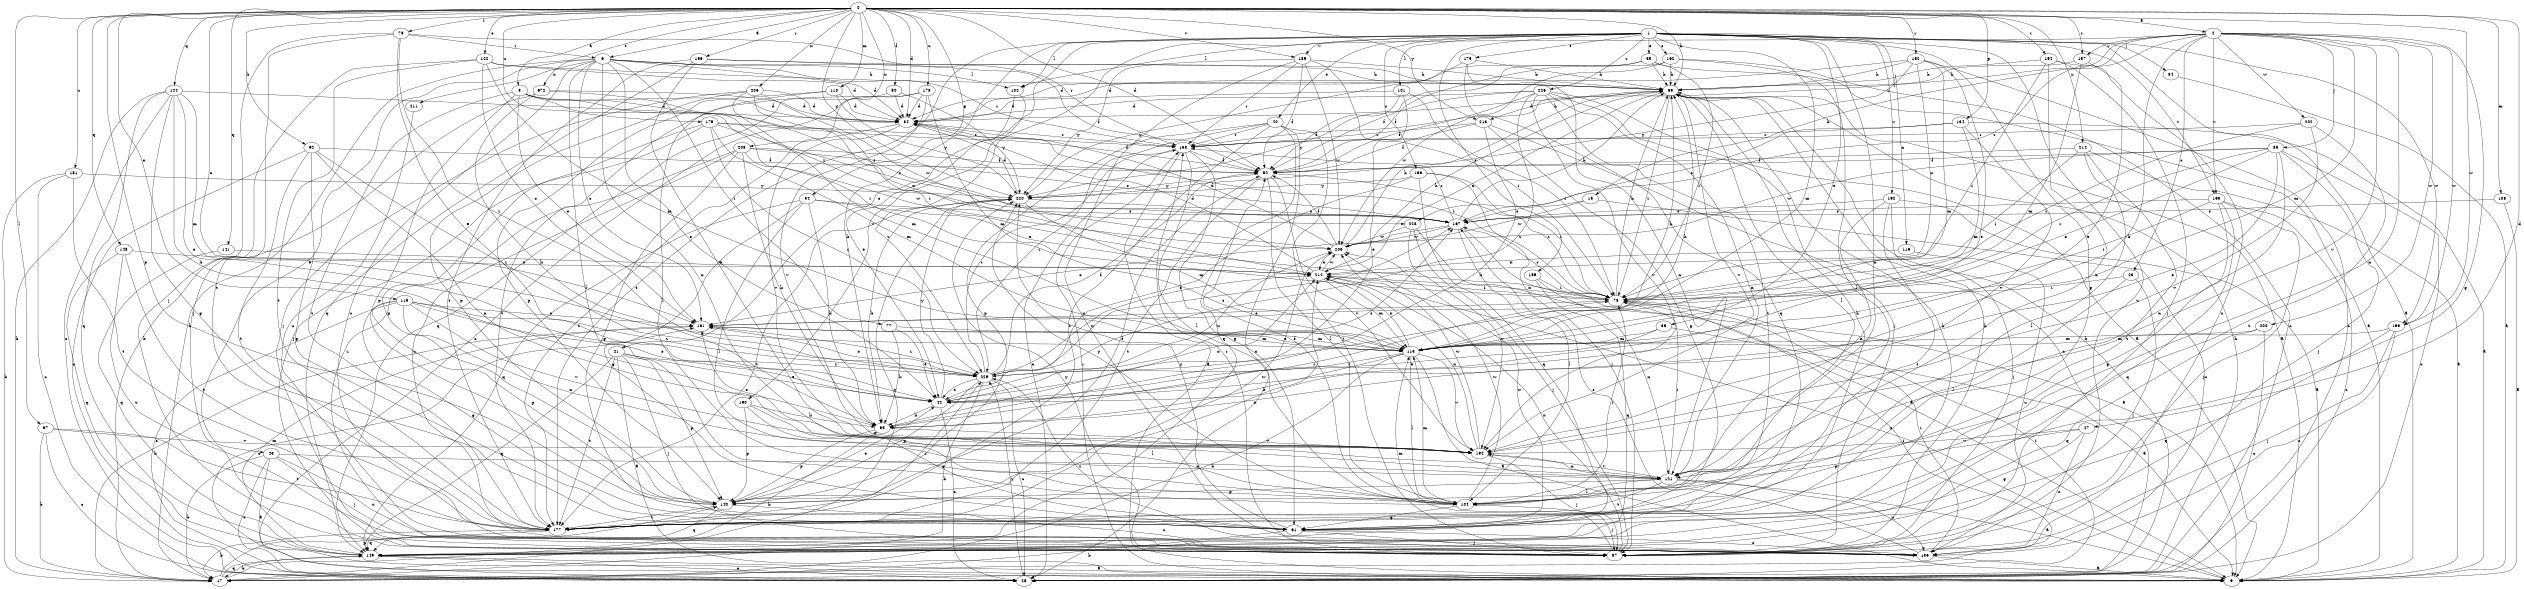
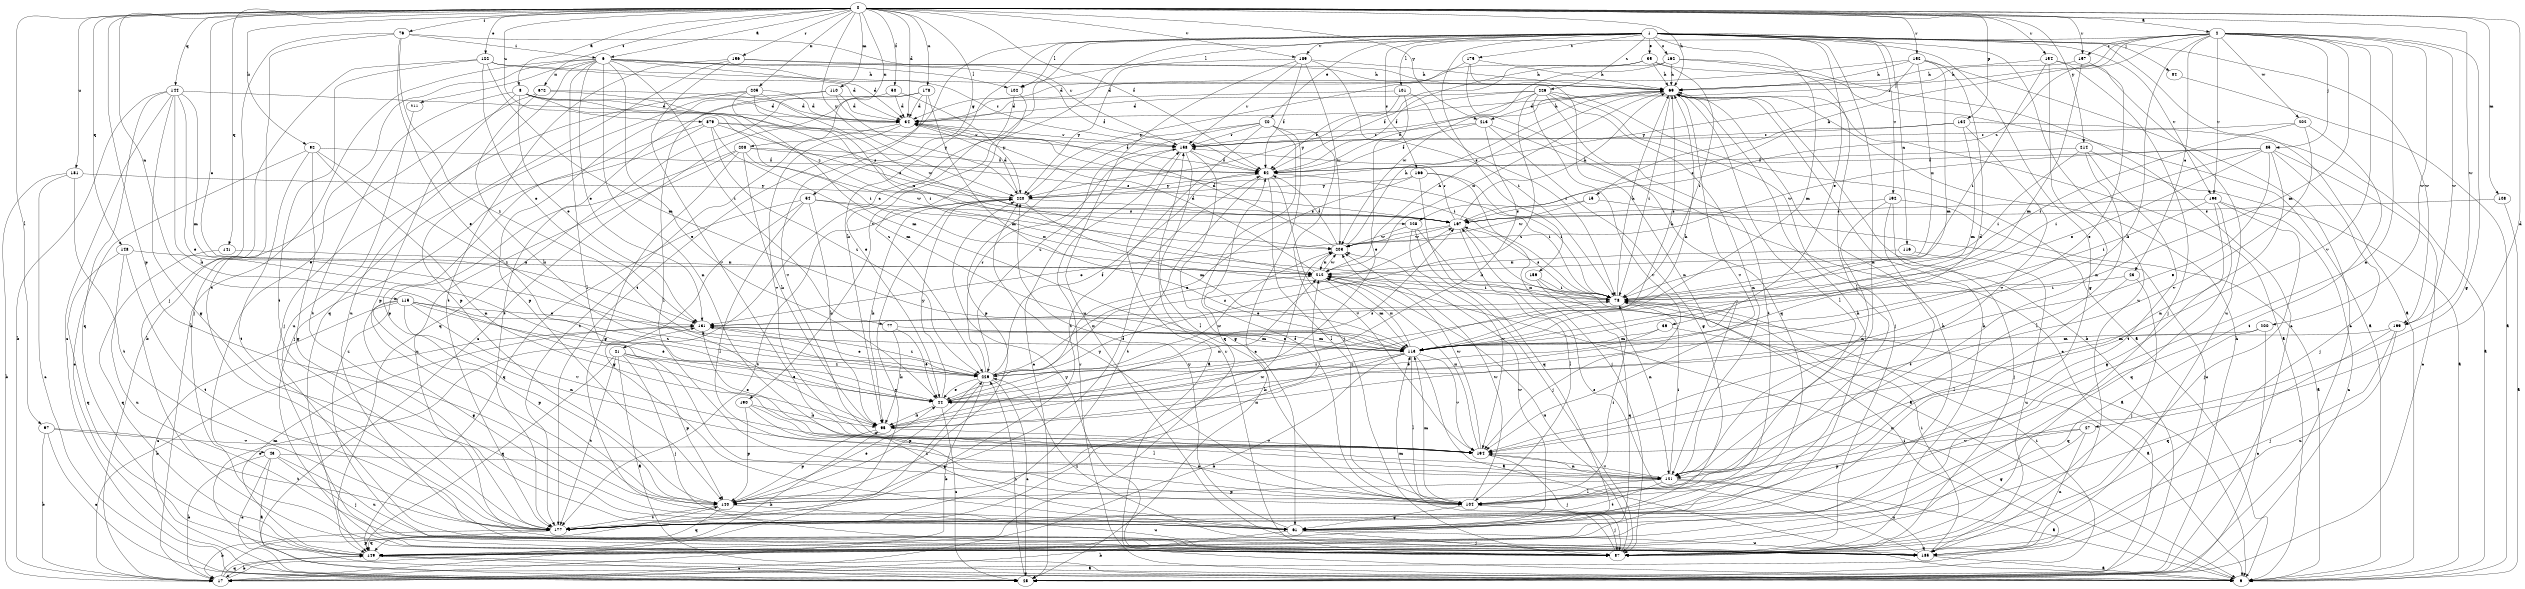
edge "0" -> "52": label "d" -> "f"
node "179": label "179" -> "879"
edge "152" -> "44": label "e" -> "d"
